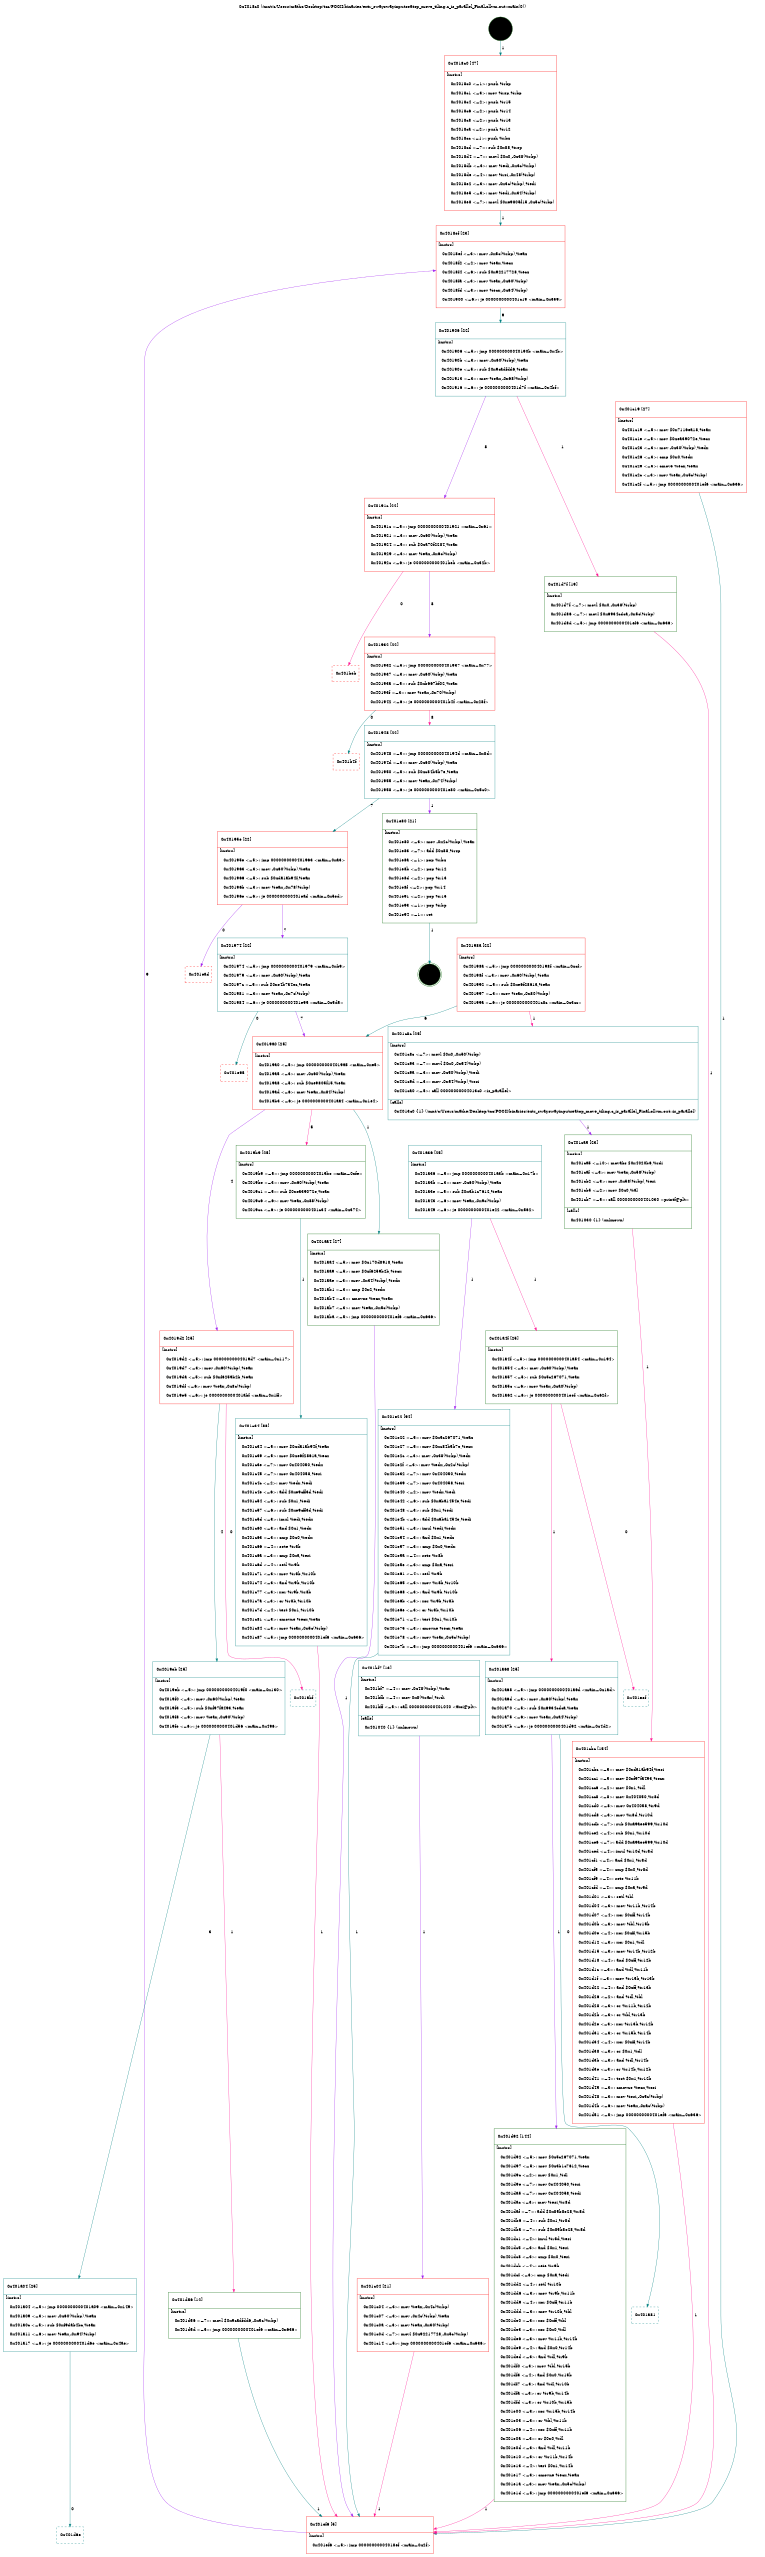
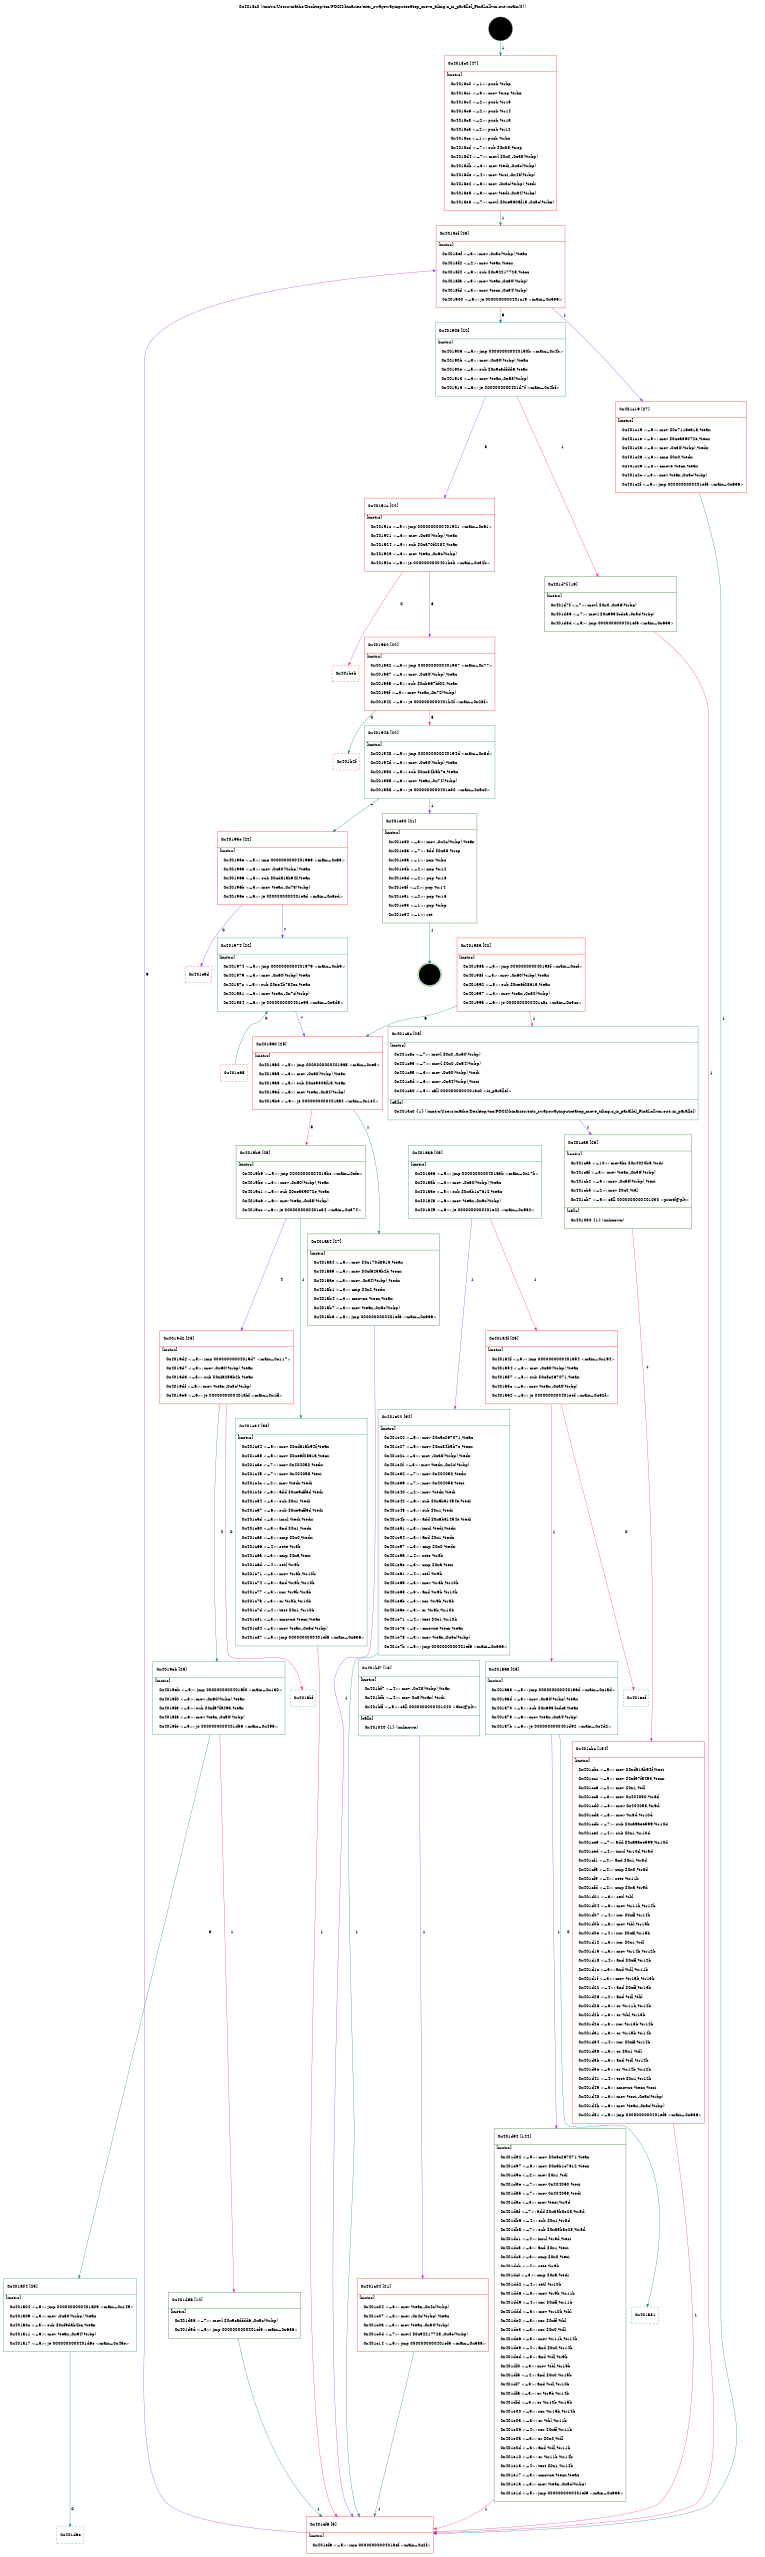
edge "0x4018ef [23]" -> "0x401c19 [27]": added, label "1"
edge "0x401974 [22]" -> "0x401e95": reversed
edge "0x4019a0 [25]" -> "0x4019d2 [25]": now "0x4019b9 [25]" -> "0x4019d2 [25]"
node "0x401a4f [25]": color darkgreen -> red
edge "0x401c04 [21]" -> "0x401ef6 [5]": color deeppink -> teal
